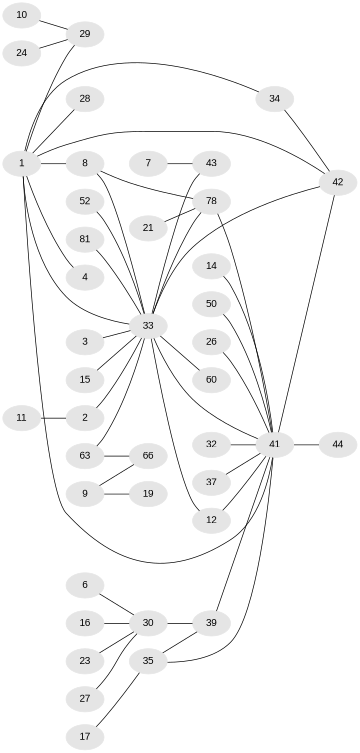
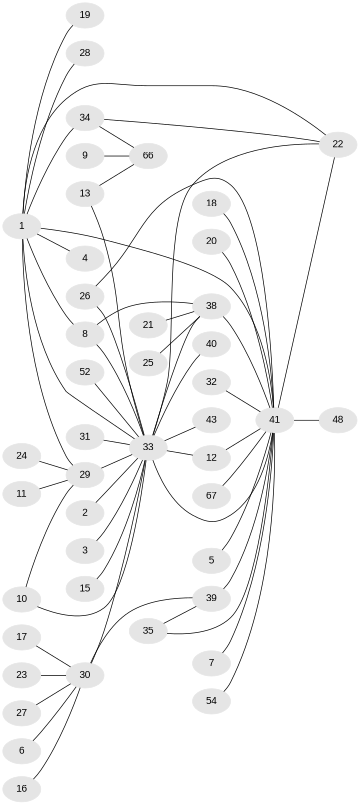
edge "34" -- "66": added
edge "7" -- "43": now "7" -- "41"
node "42": label "42" -> "22"
node "78": label "78" -> "38"
node "18": added
node "81": label "81" -> "31"
node "14": label "14" -> "54"
node "50": label "50" -> "20"
edge "26" -- "33": added
node "25": added
node "60": label "60" -> "40"
edge "11" -- "2": now "11" -- "29"
node "44": label "44" -> "48"
node "63": label "63" -> "13"
edge "33" -- "29": added
node "37": label "37" -> "67"
edge "9" -- "19": now "1" -- "19"
node "5": added
edge "33" -- "10": added
edge "33" -- "30": added
edge "35" -- "17": now "30" -- "17"
